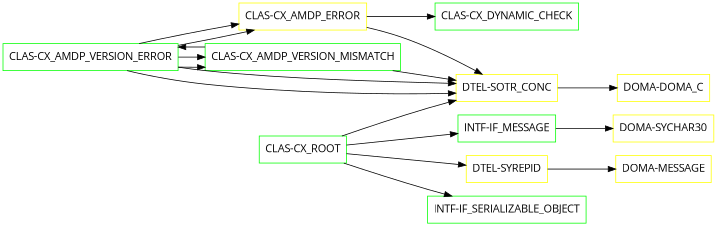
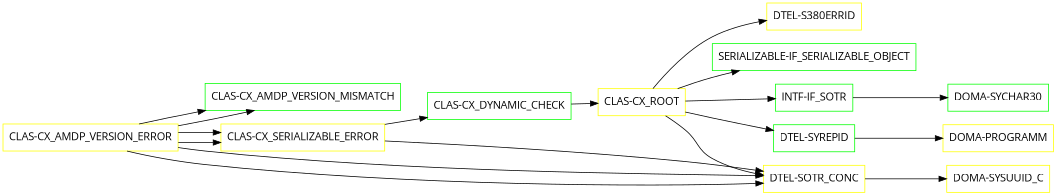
node "CLAS-CX_AMDP_ERROR": label "CLAS-CX_AMDP_ERROR" -> "CLAS-CX_SERIALIZABLE_ERROR"
node "DTEL-S380ERRID": added
edge "CLAS-CX_AMDP_VERSION_MISMATCH" -> "CLAS-CX_AMDP_VERSION_ERROR": removed
node "CLAS-CX_AMDP_VERSION_ERROR": color green -> yellow
edge "CLAS-CX_AMDP_VERSION_MISMATCH" -> "DTEL-SOTR_CONC": removed
node "DOMA-DOMA_C": label "DOMA-DOMA_C" -> "DOMA-SYSUUID_C"
edge "CLAS-CX_DYNAMIC_CHECK" -> "CLAS-CX_ROOT": added
node "INTF-IF_MESSAGE": label "INTF-IF_MESSAGE" -> "INTF-IF_SOTR"
node "DOMA-SYCHAR30": color yellow -> green
node "CLAS-CX_ROOT": color green -> yellow
node "DTEL-SYREPID": color yellow -> green
node "DOMA-MESSAGE": label "DOMA-MESSAGE" -> "DOMA-PROGRAMM"
node "INTF-IF_SERIALIZABLE_OBJECT": label "INTF-IF_SERIALIZABLE_OBJECT" -> "SERIALIZABLE-IF_SERIALIZABLE_OBJECT"
